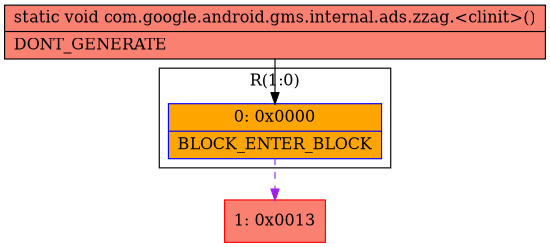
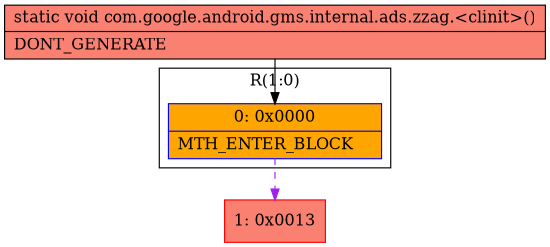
node "0: 0x0000": text "BLOCK_ENTER_BLOCK" -> "MTH_ENTER_BLOCK"
